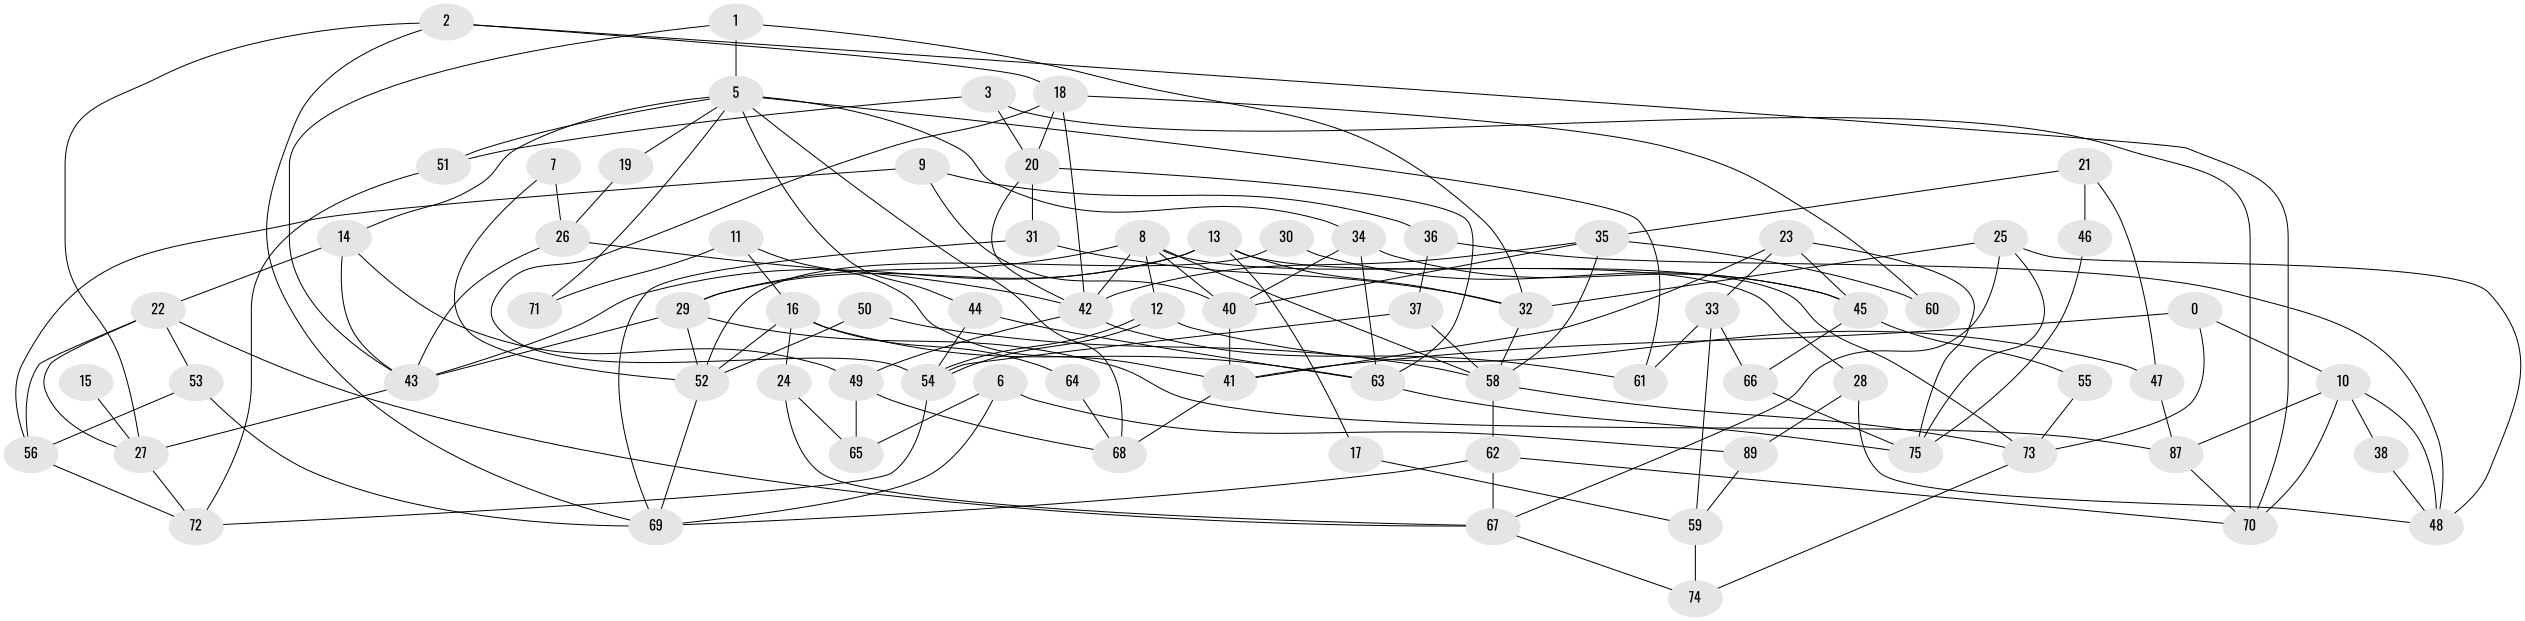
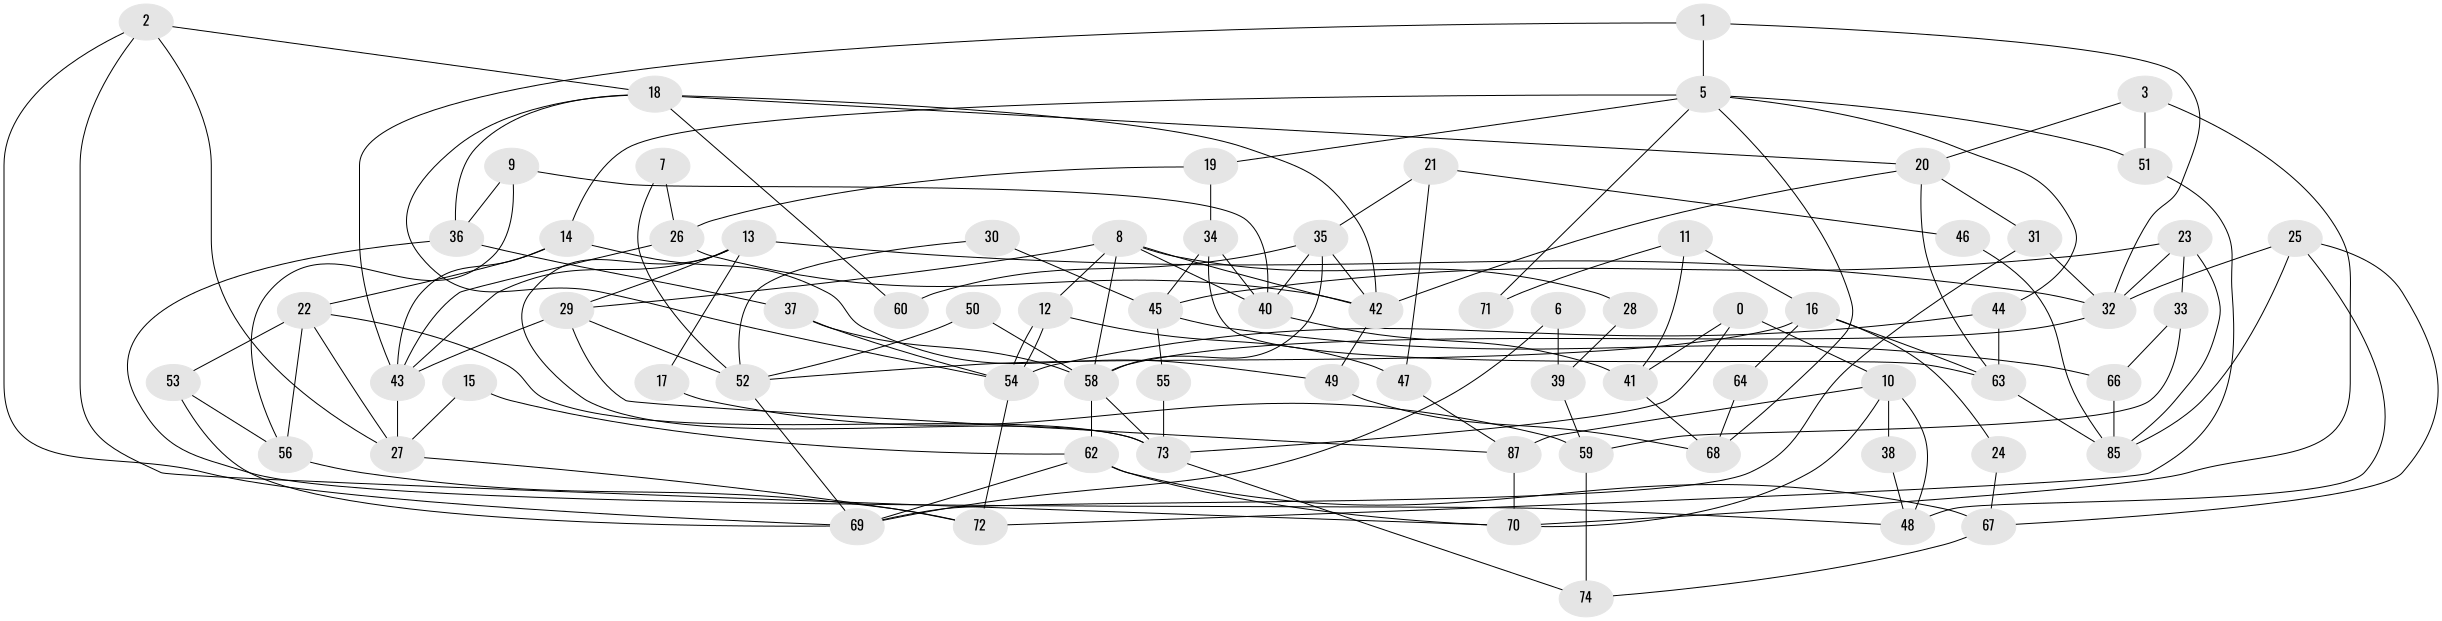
edge "18" -- "36": added
edge "5" -- "34": now "19" -- "34"
edge "23" -- "41": now "23" -- "32"
node "61": removed
edge "15" -- "62": added
node "65": removed
node "89": label "89" -> "39"
node "75": label "75" -> "85"
edge "22" -- "67": now "22" -- "73"
edge "28" -- "48": removed
